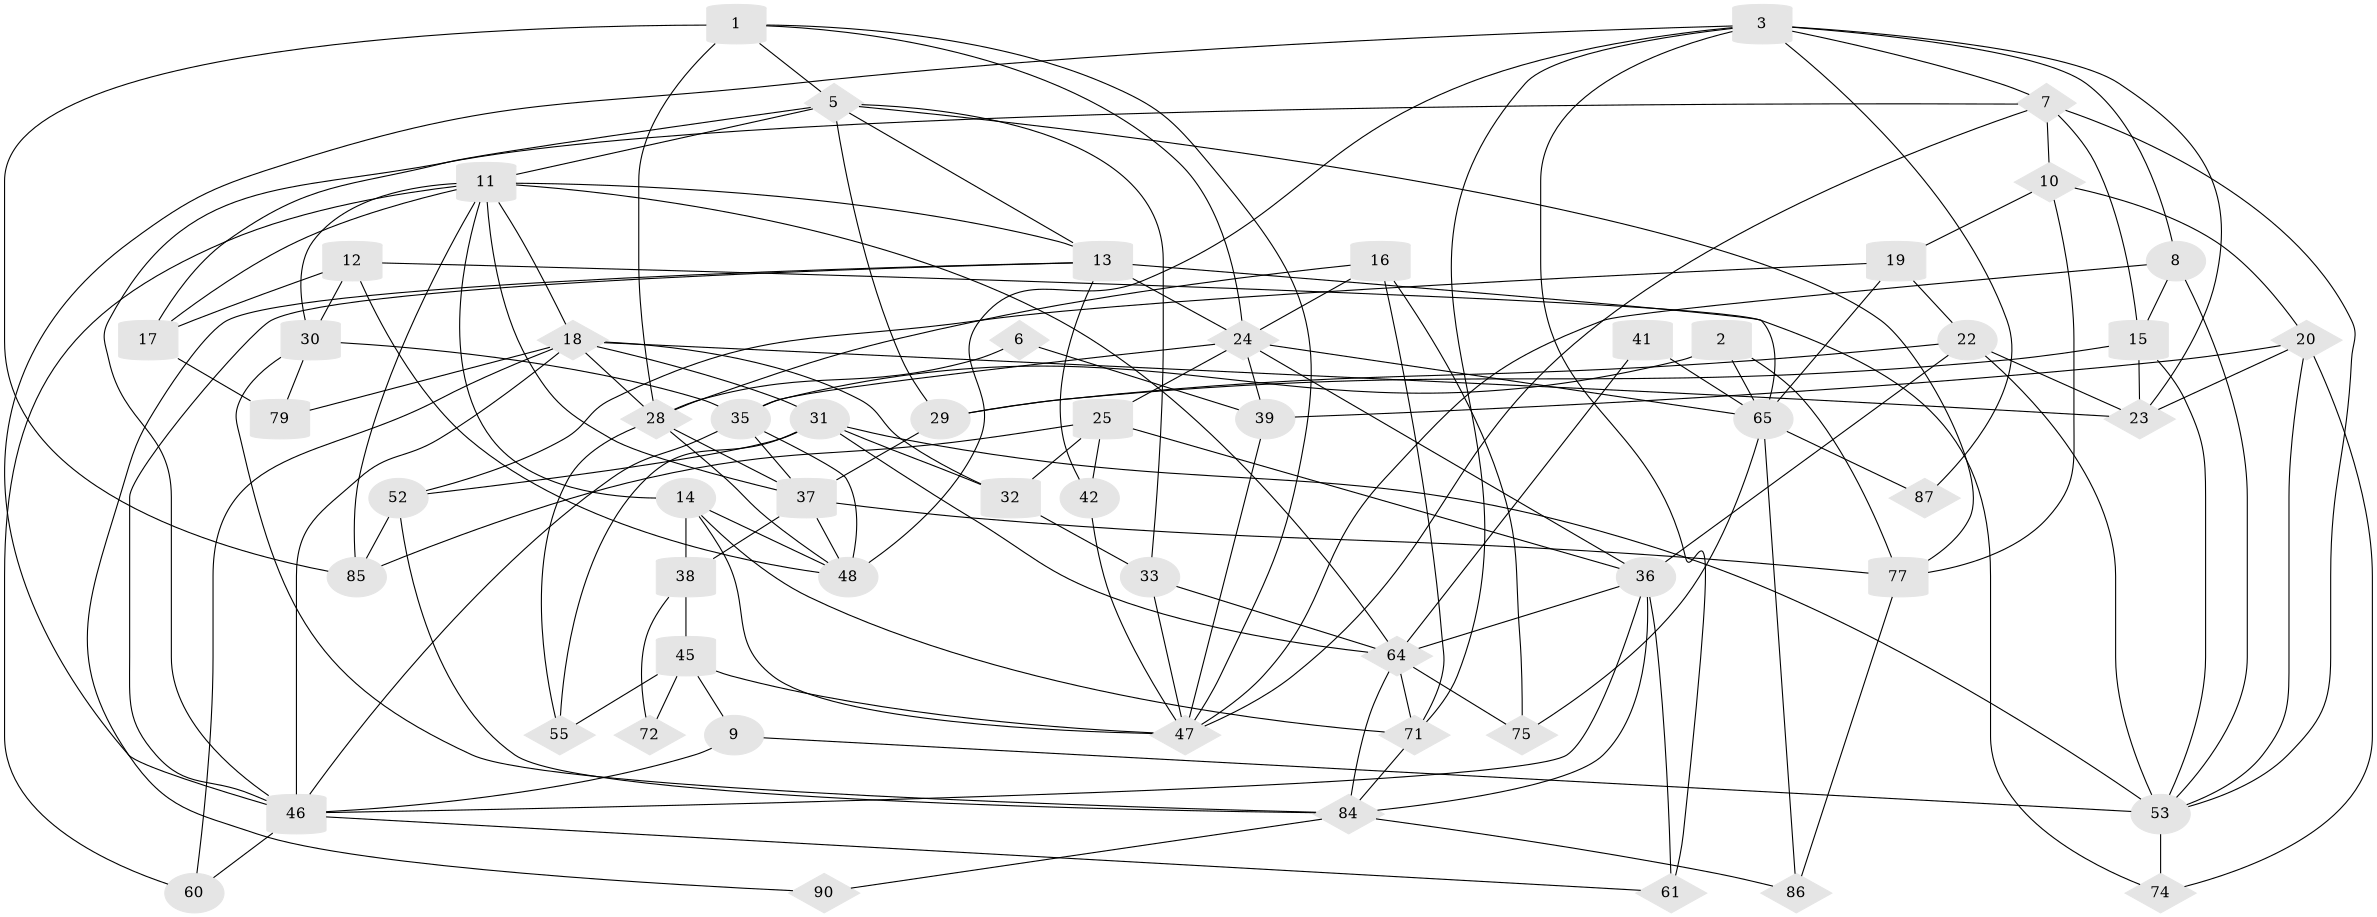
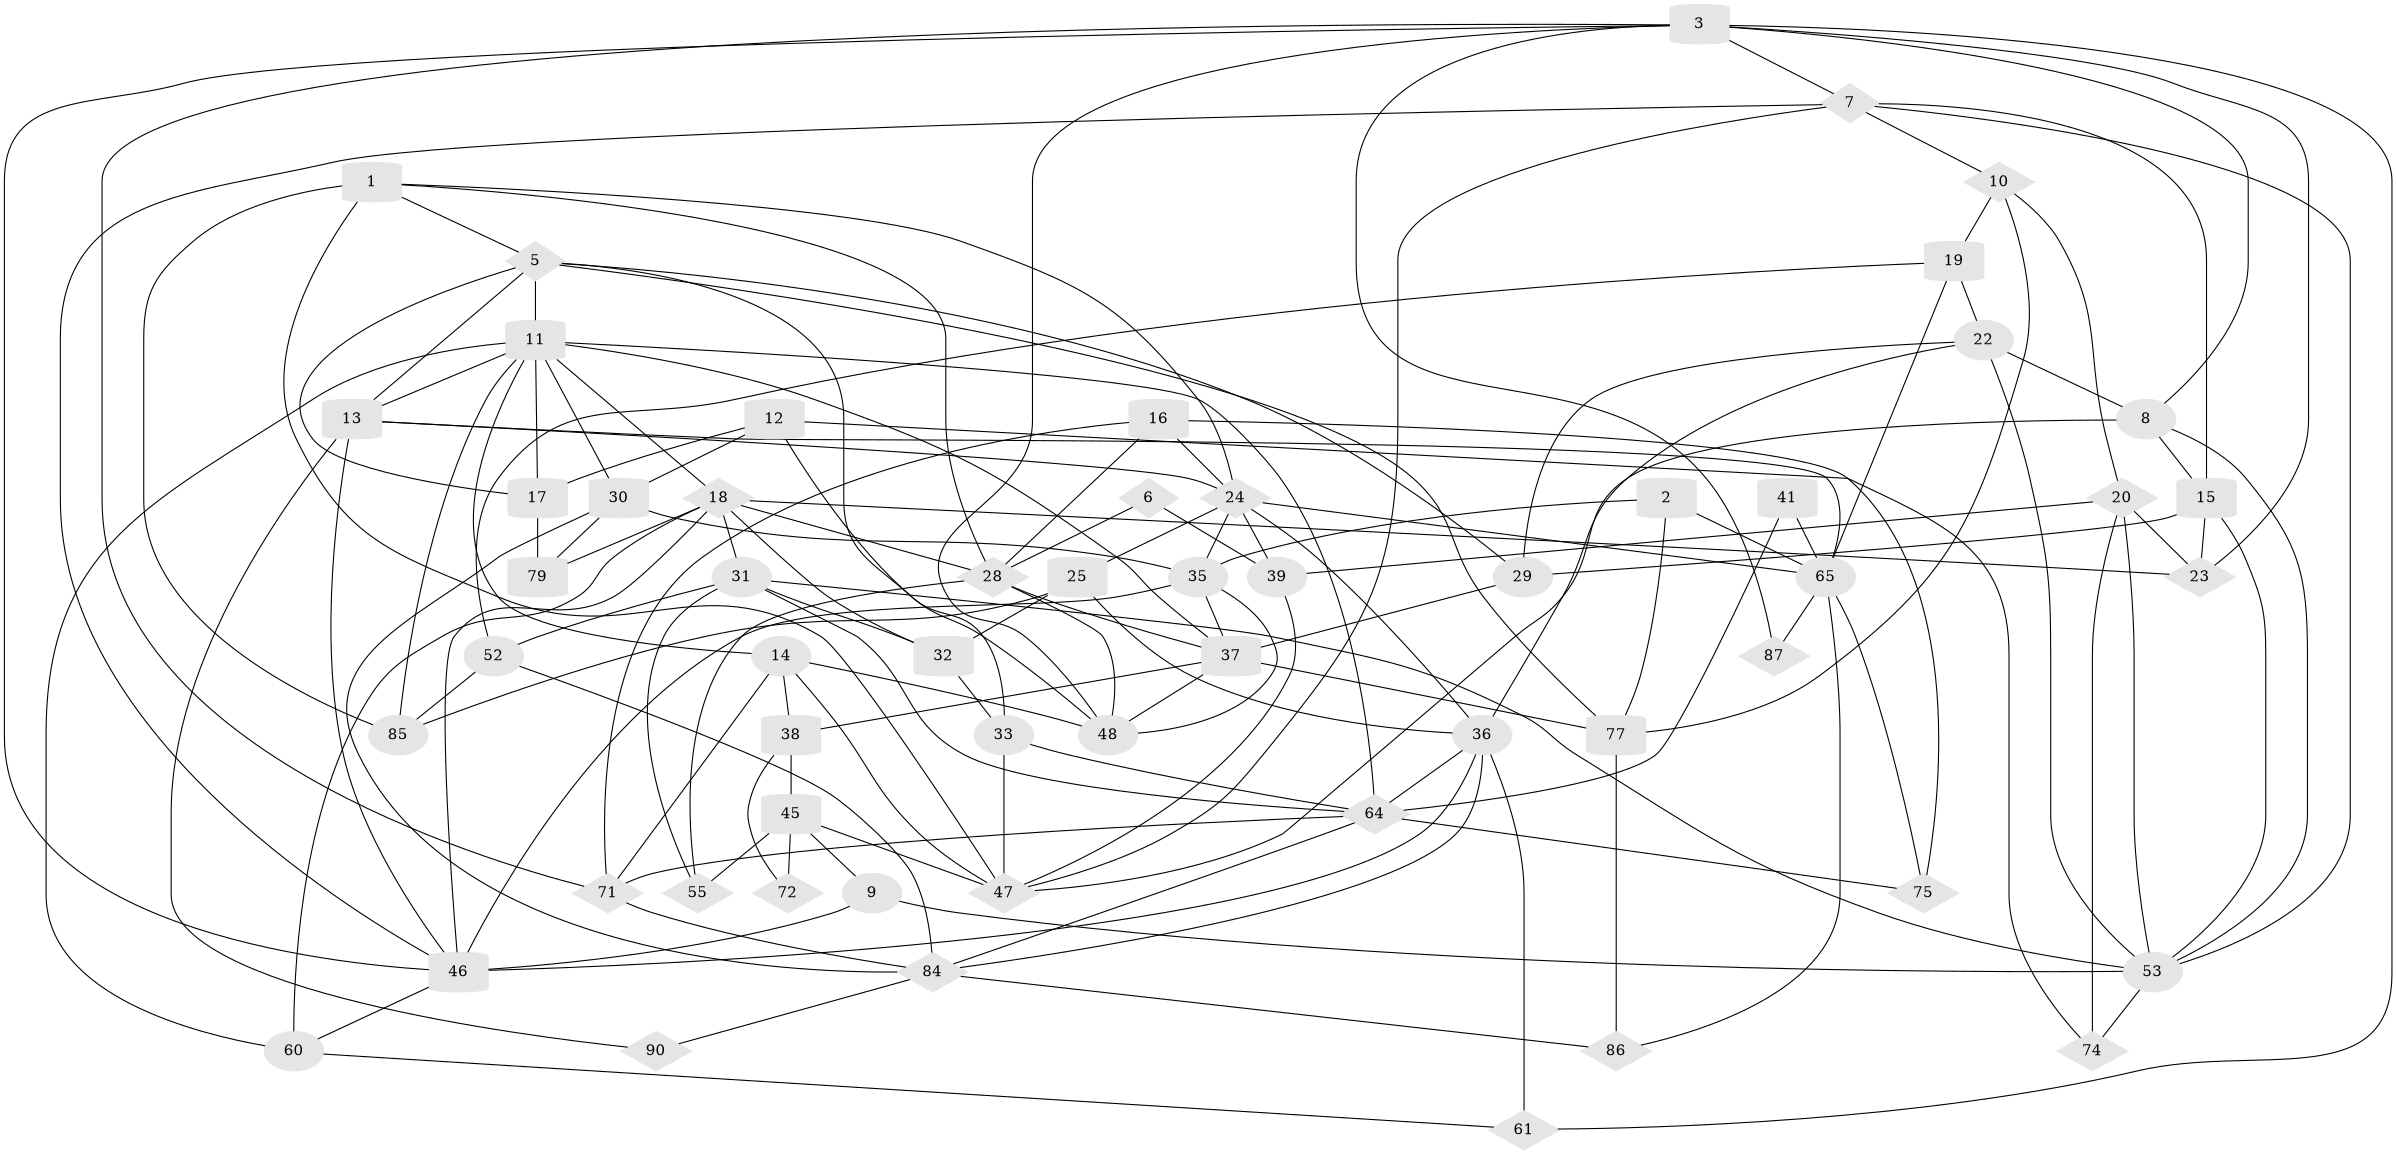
edge "22" -- "23": now "22" -- "8"
node "42": removed
edge "46" -- "61": now "60" -- "61"
